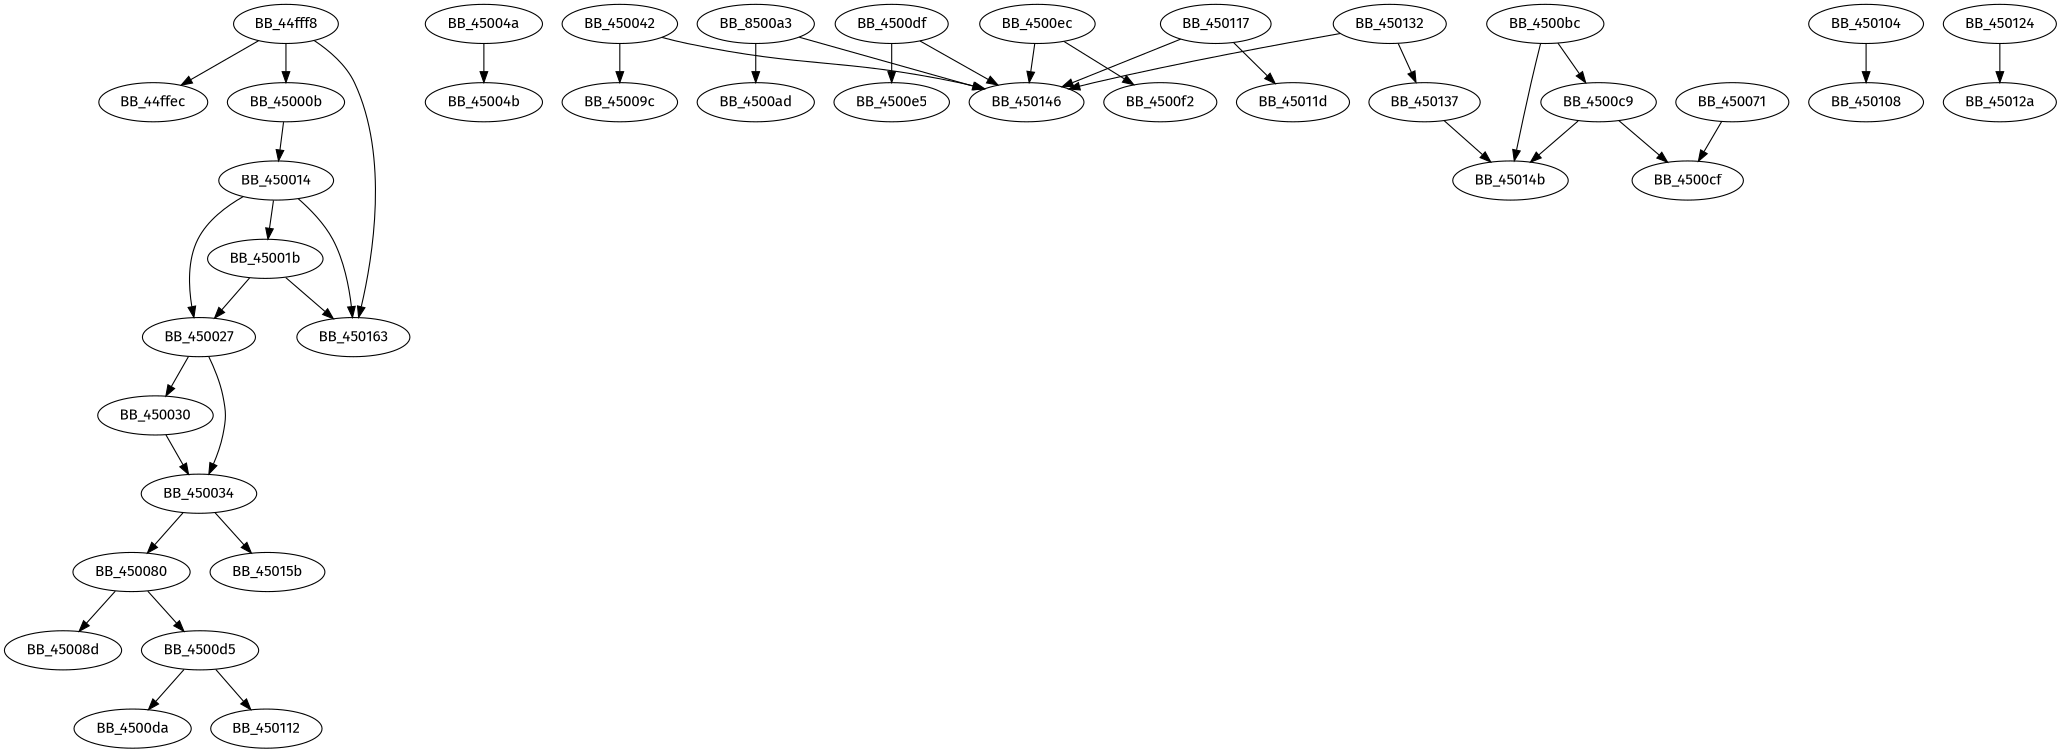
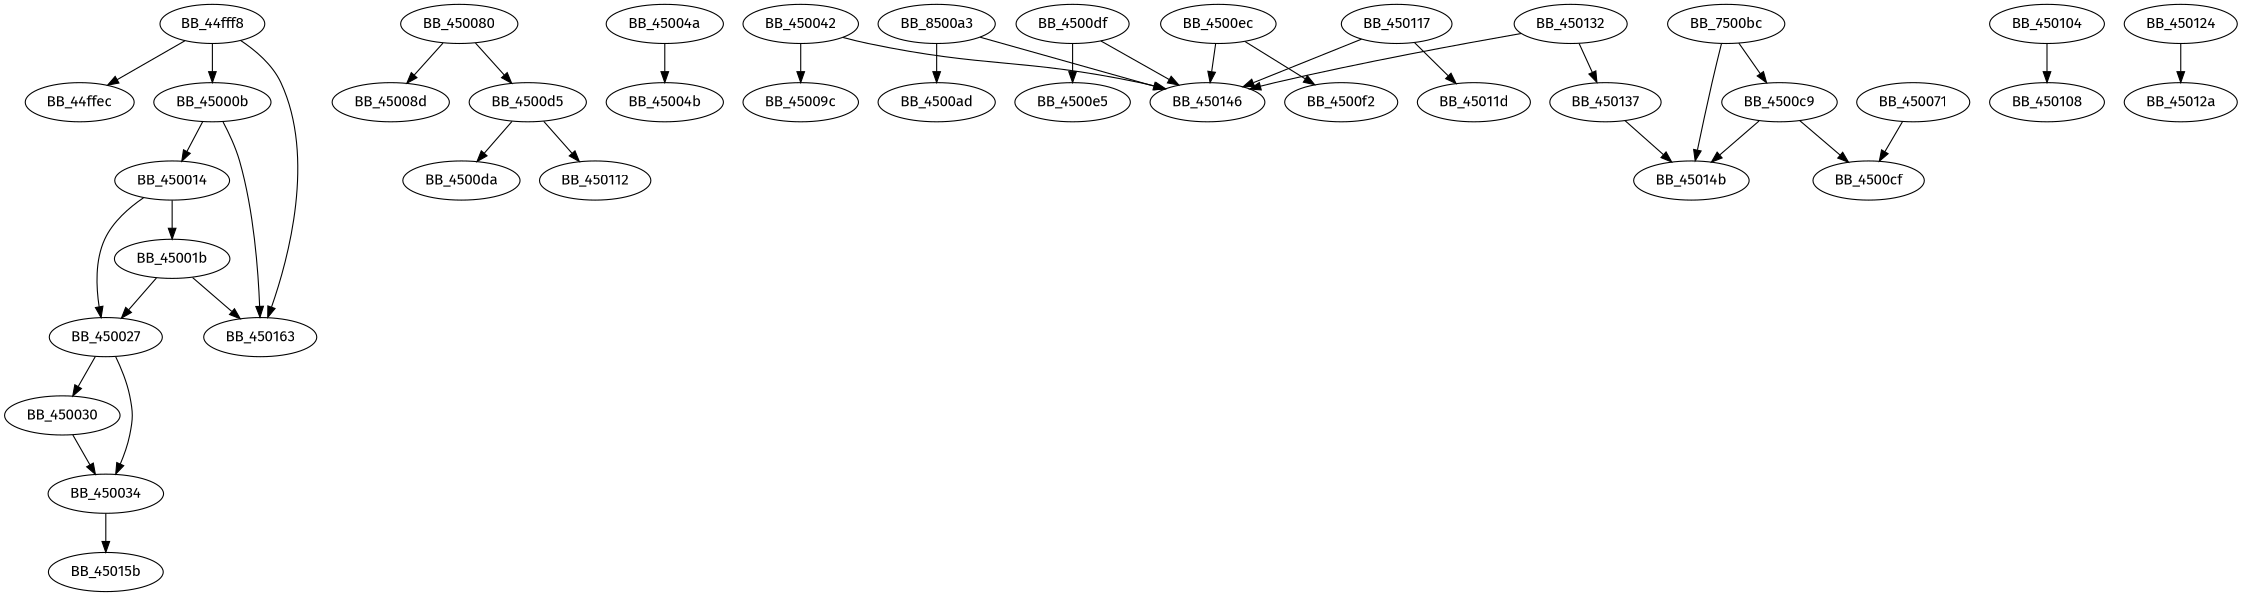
node "BB_4500bc": label "BB_4500bc" -> "BB_7500bc"
edge "BB_450014" -> "BB_450163": now "BB_45000b" -> "BB_450163"
edge "BB_450034" -> "BB_450080": removed
